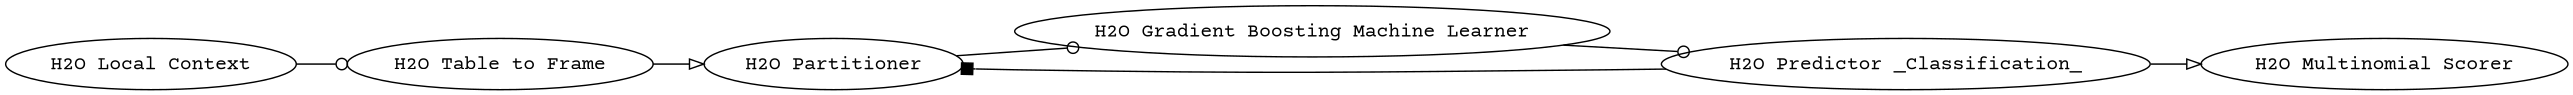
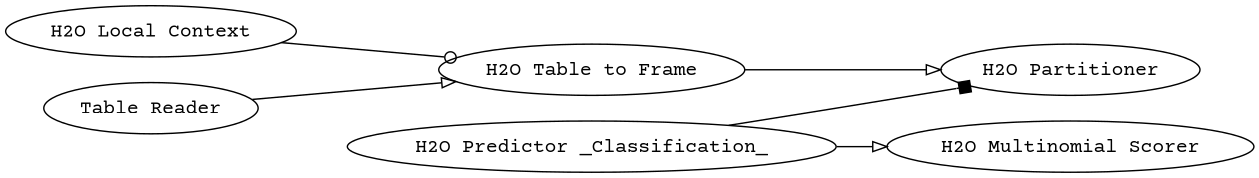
node "H2O Gradient Boosting Machine Learner": removed
node "Table Reader": added
